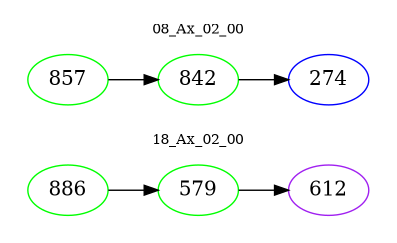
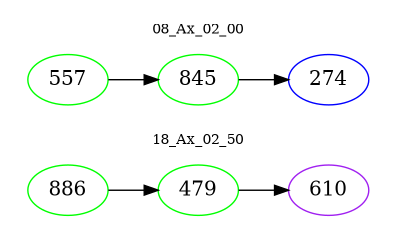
node "857": label "857" -> "557"
node "842": label "842" -> "845"
cluster "18_Ax_02_00": label "18_Ax_02_00" -> "18_Ax_02_50"
node "579": label "579" -> "479"
node "612": label "612" -> "610"
